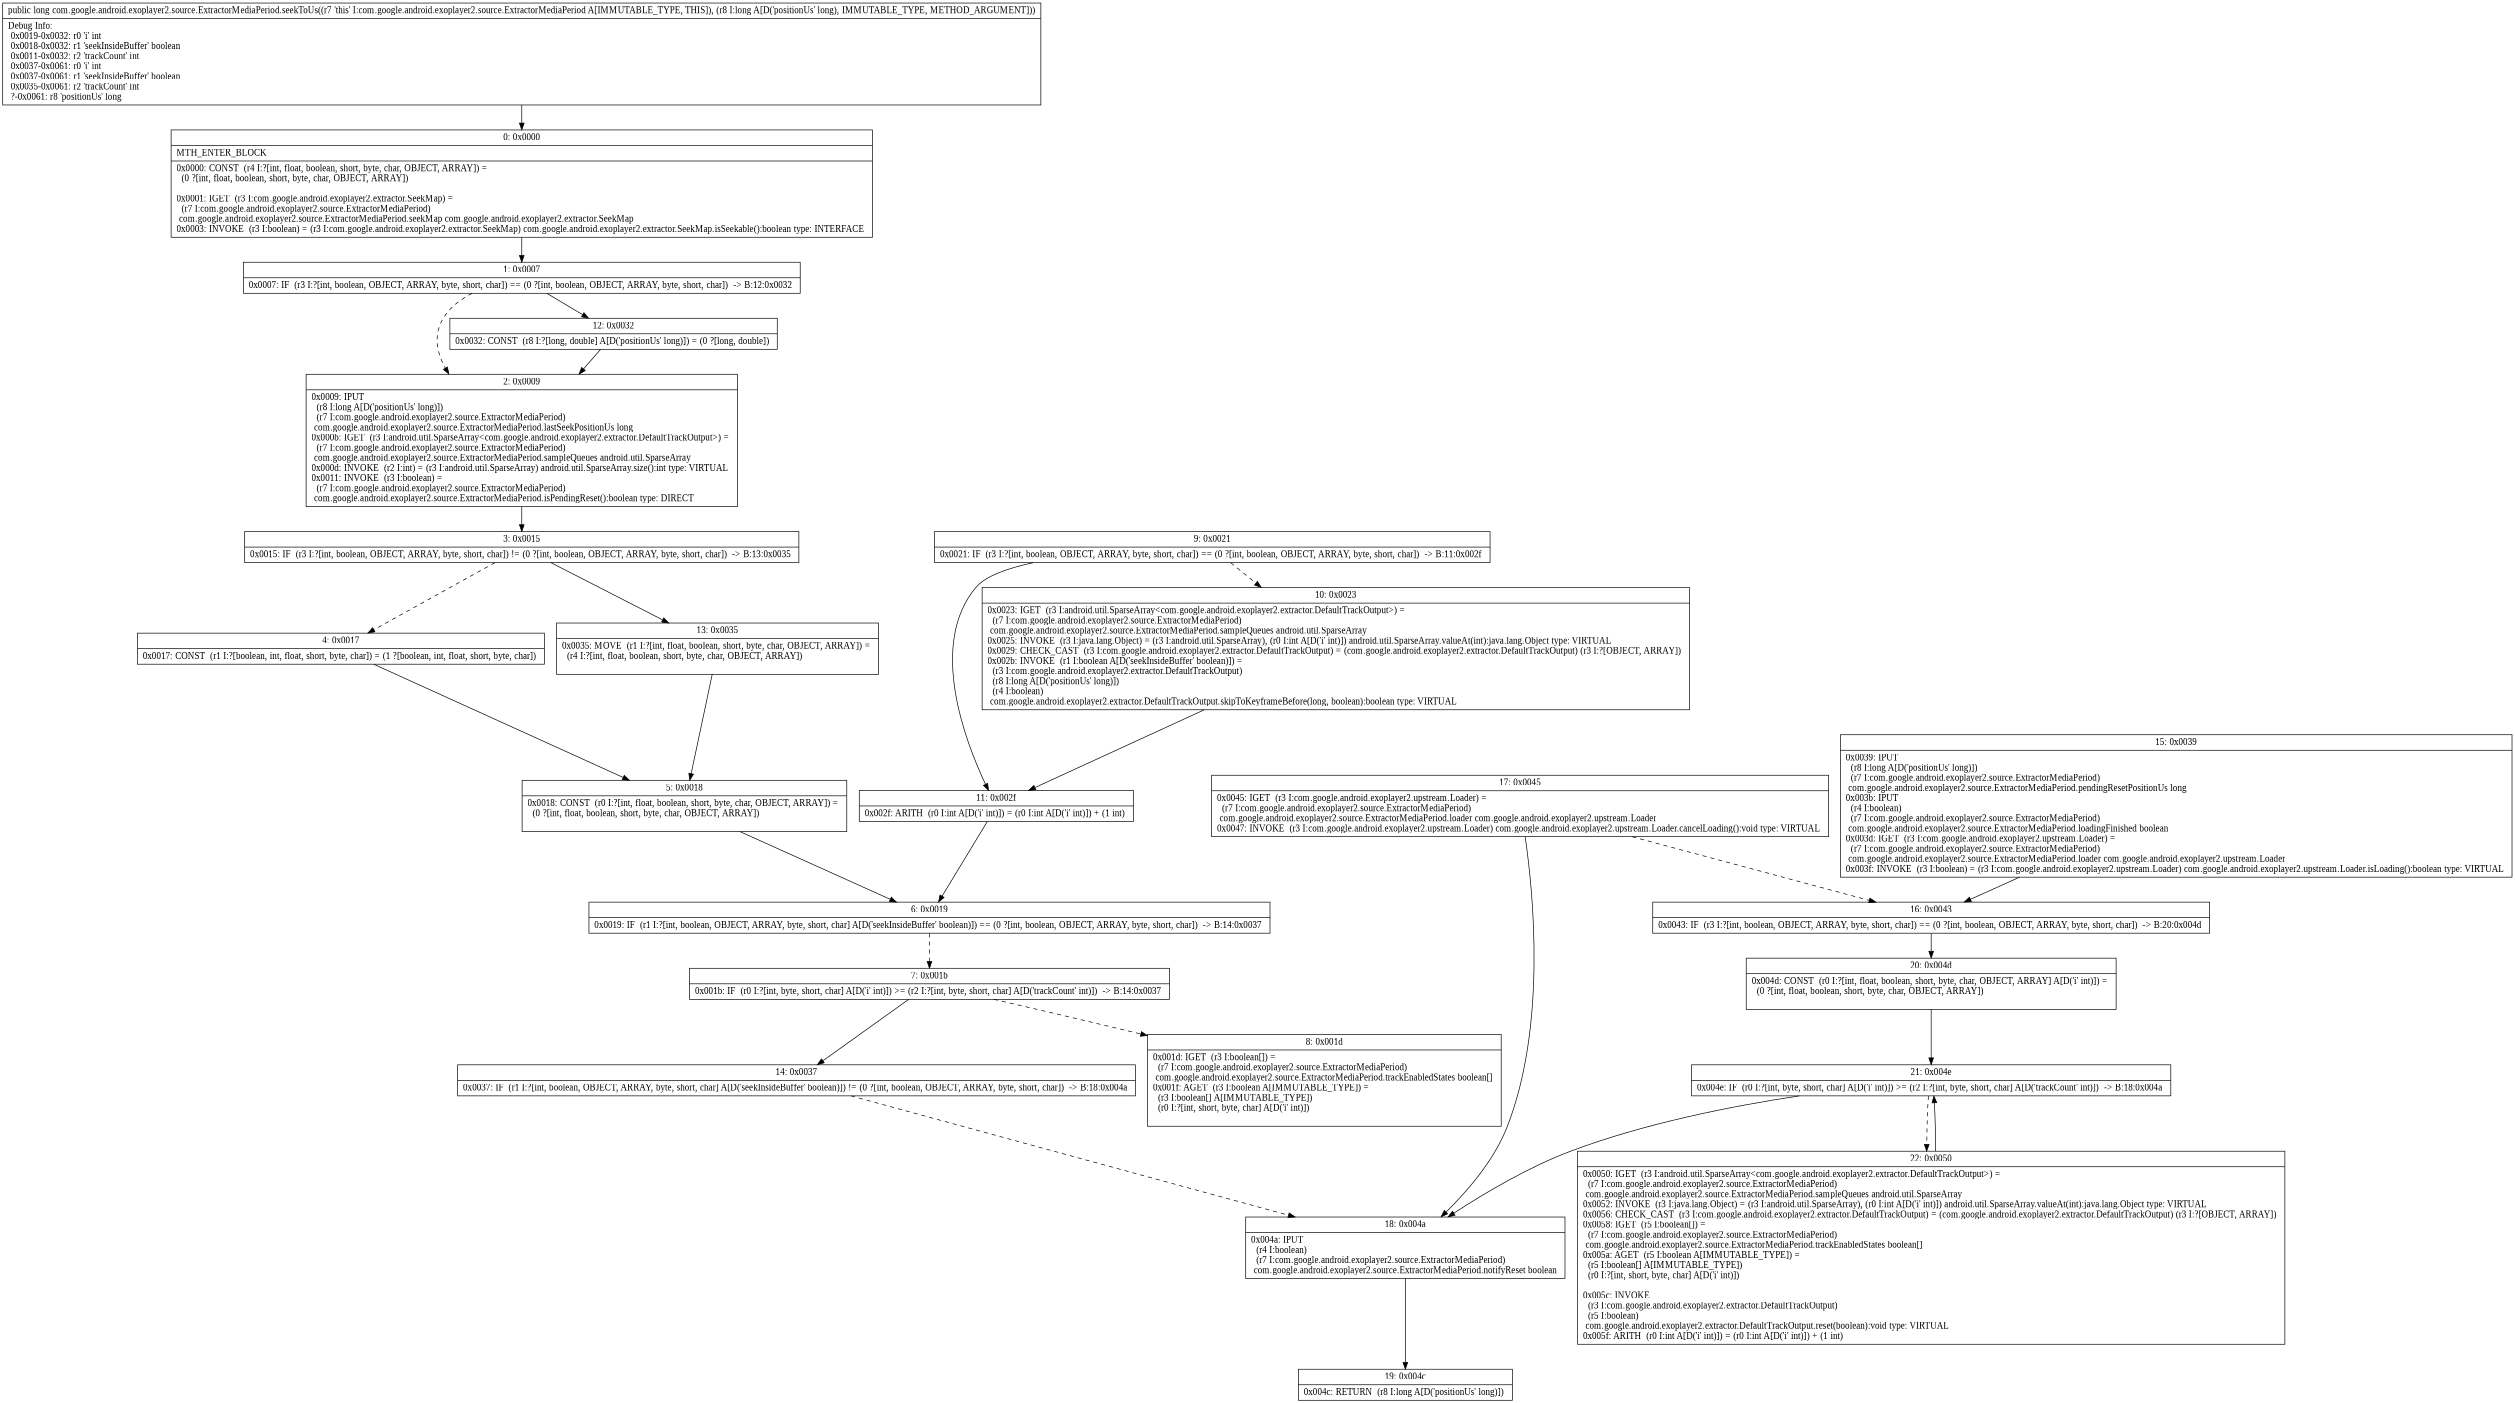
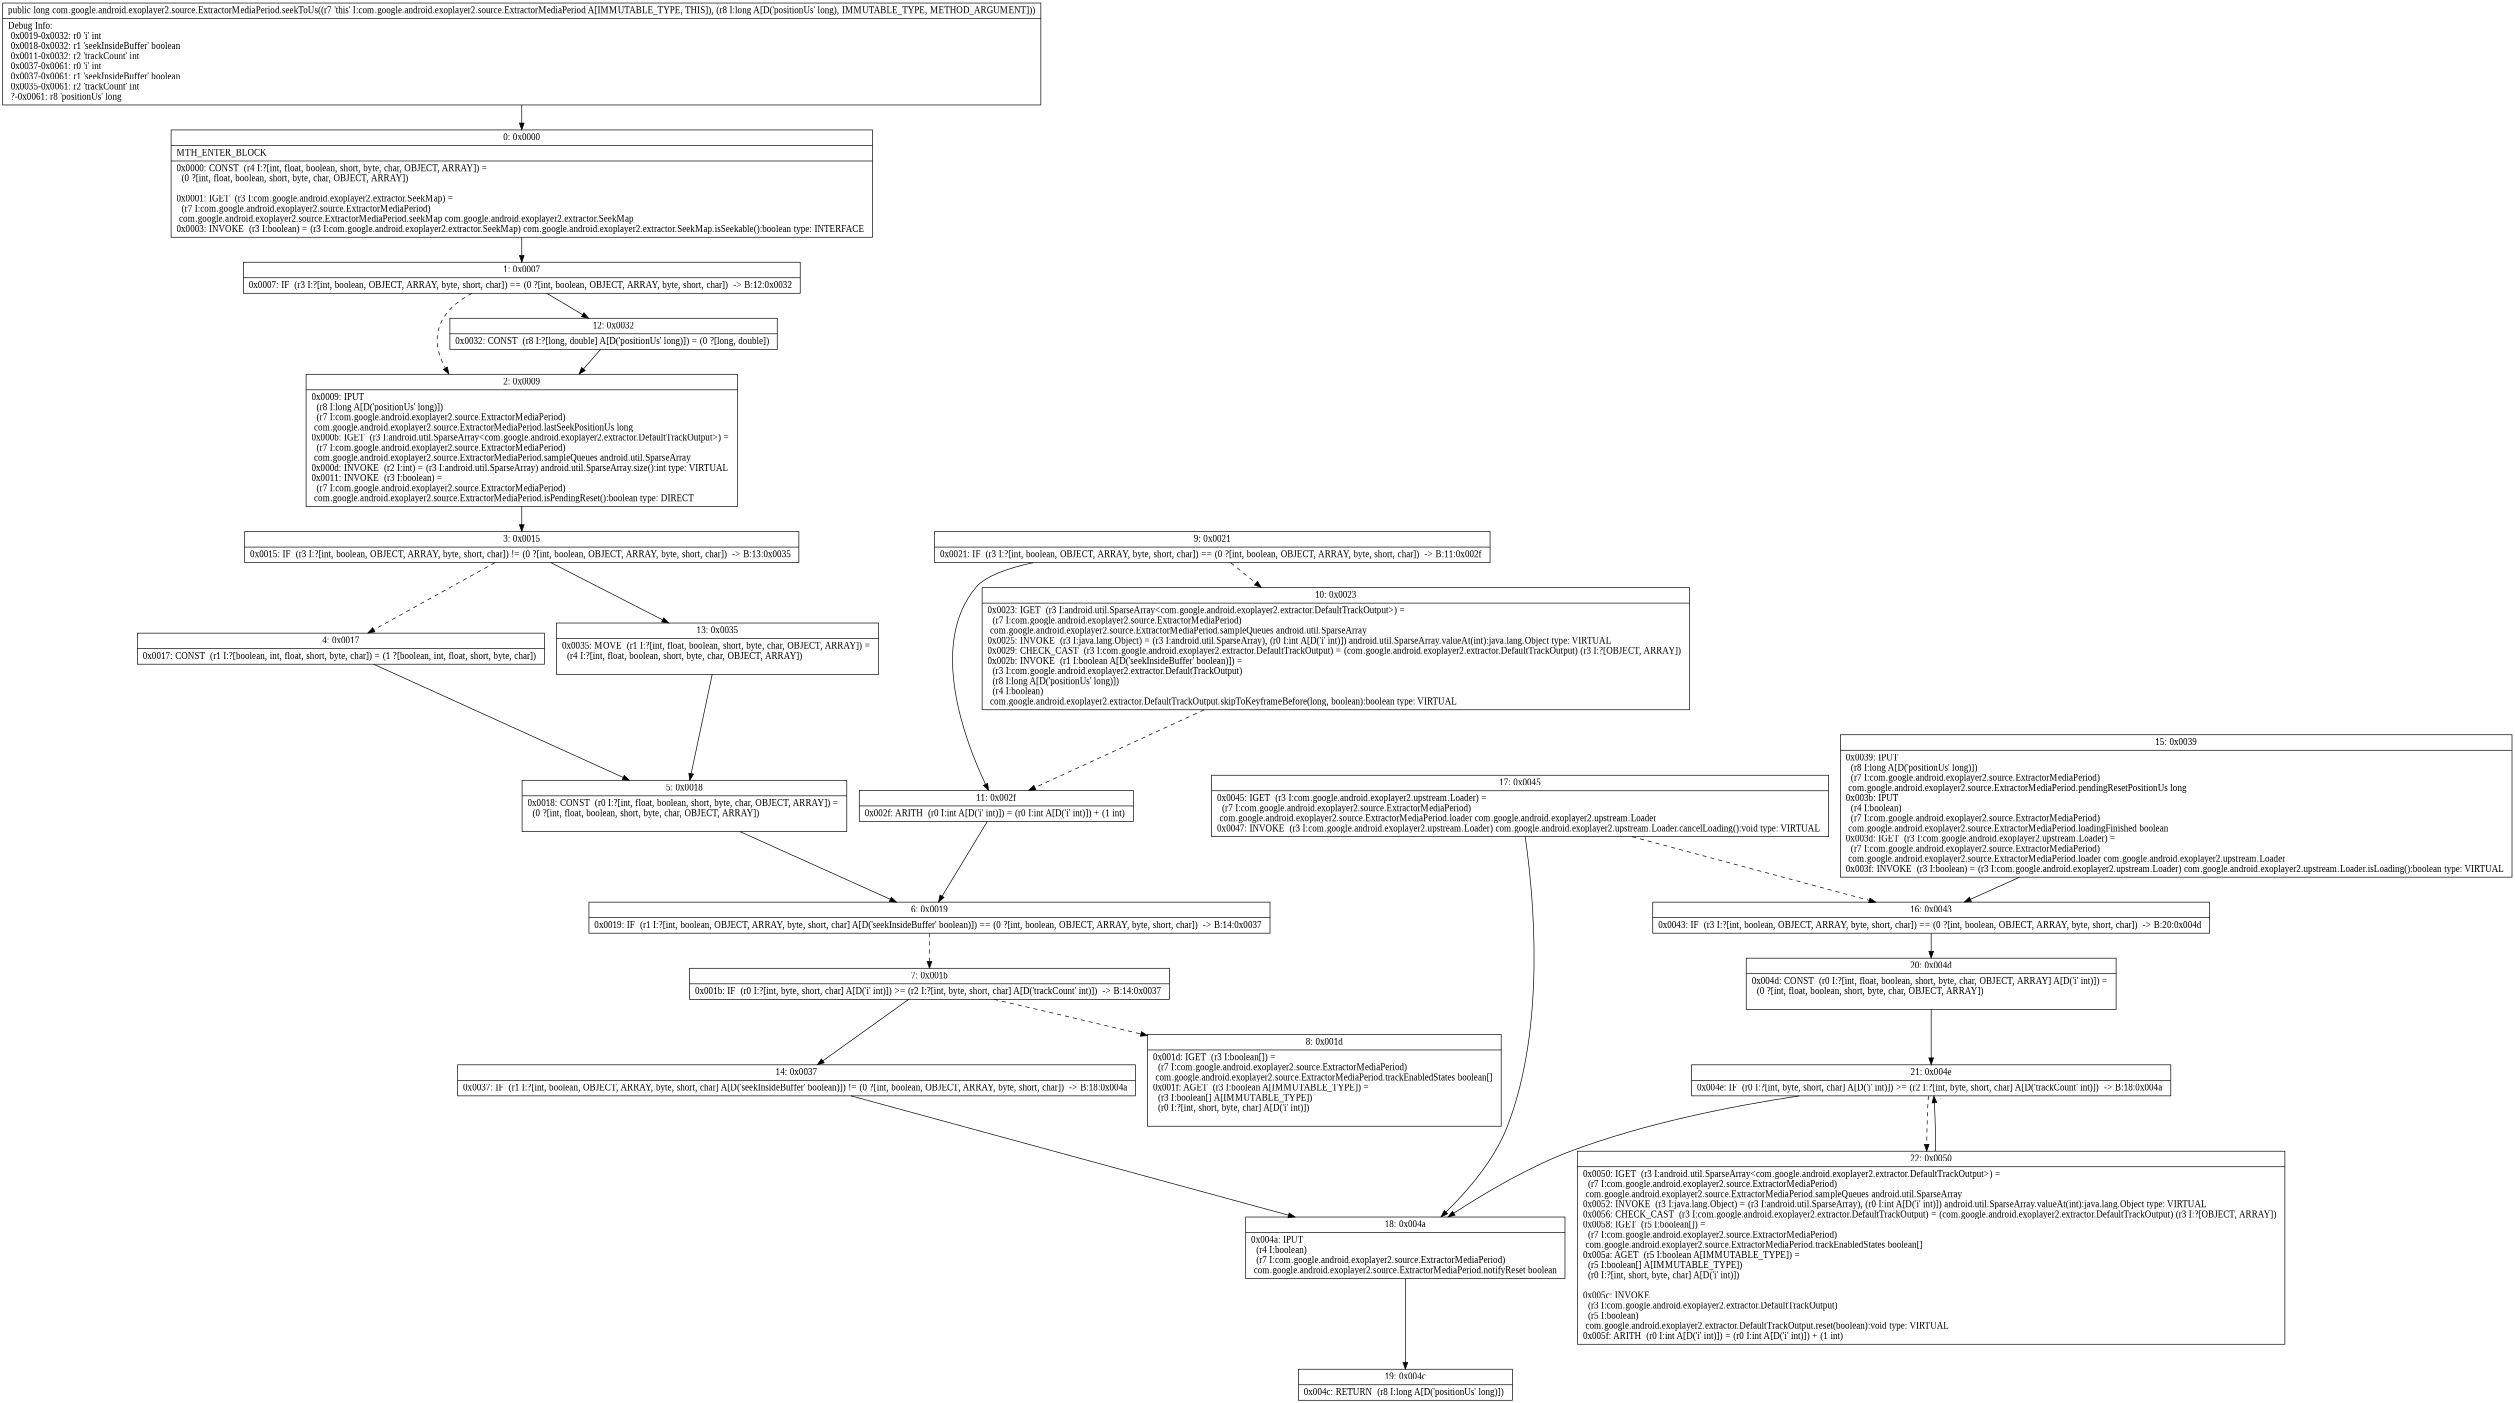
edge "10: 0x0023" -> "11: 0x002f": style solid -> dashed
edge "14: 0x0037" -> "18: 0x004a": style dashed -> solid
